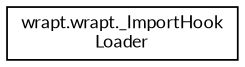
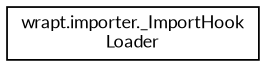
node "wrapt.wrapt._ImportHook Loader": label "wrapt.wrapt._ImportHook Loader" -> "wrapt.importer._ImportHook Loader"
